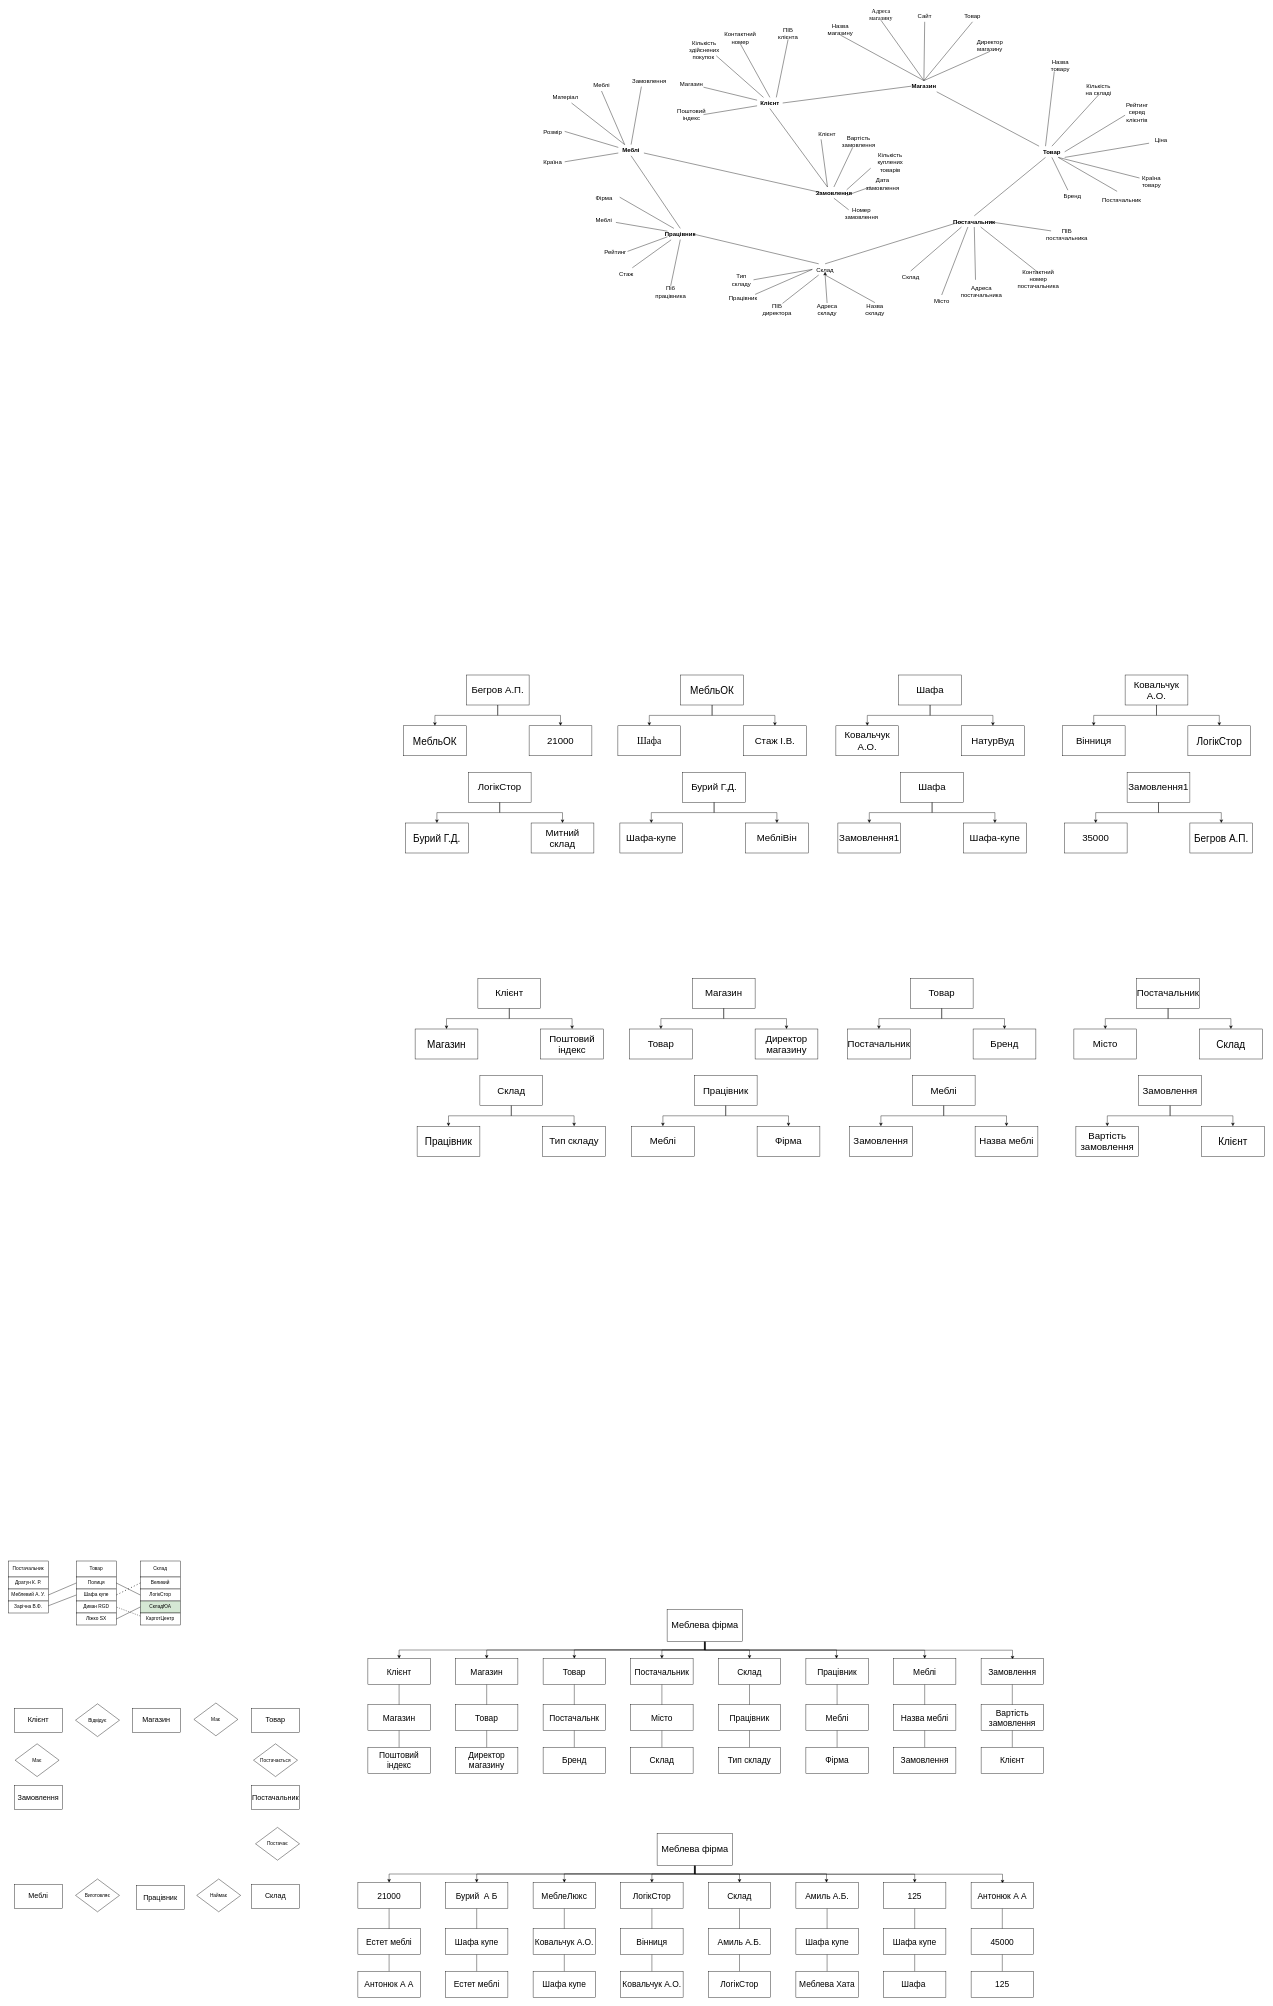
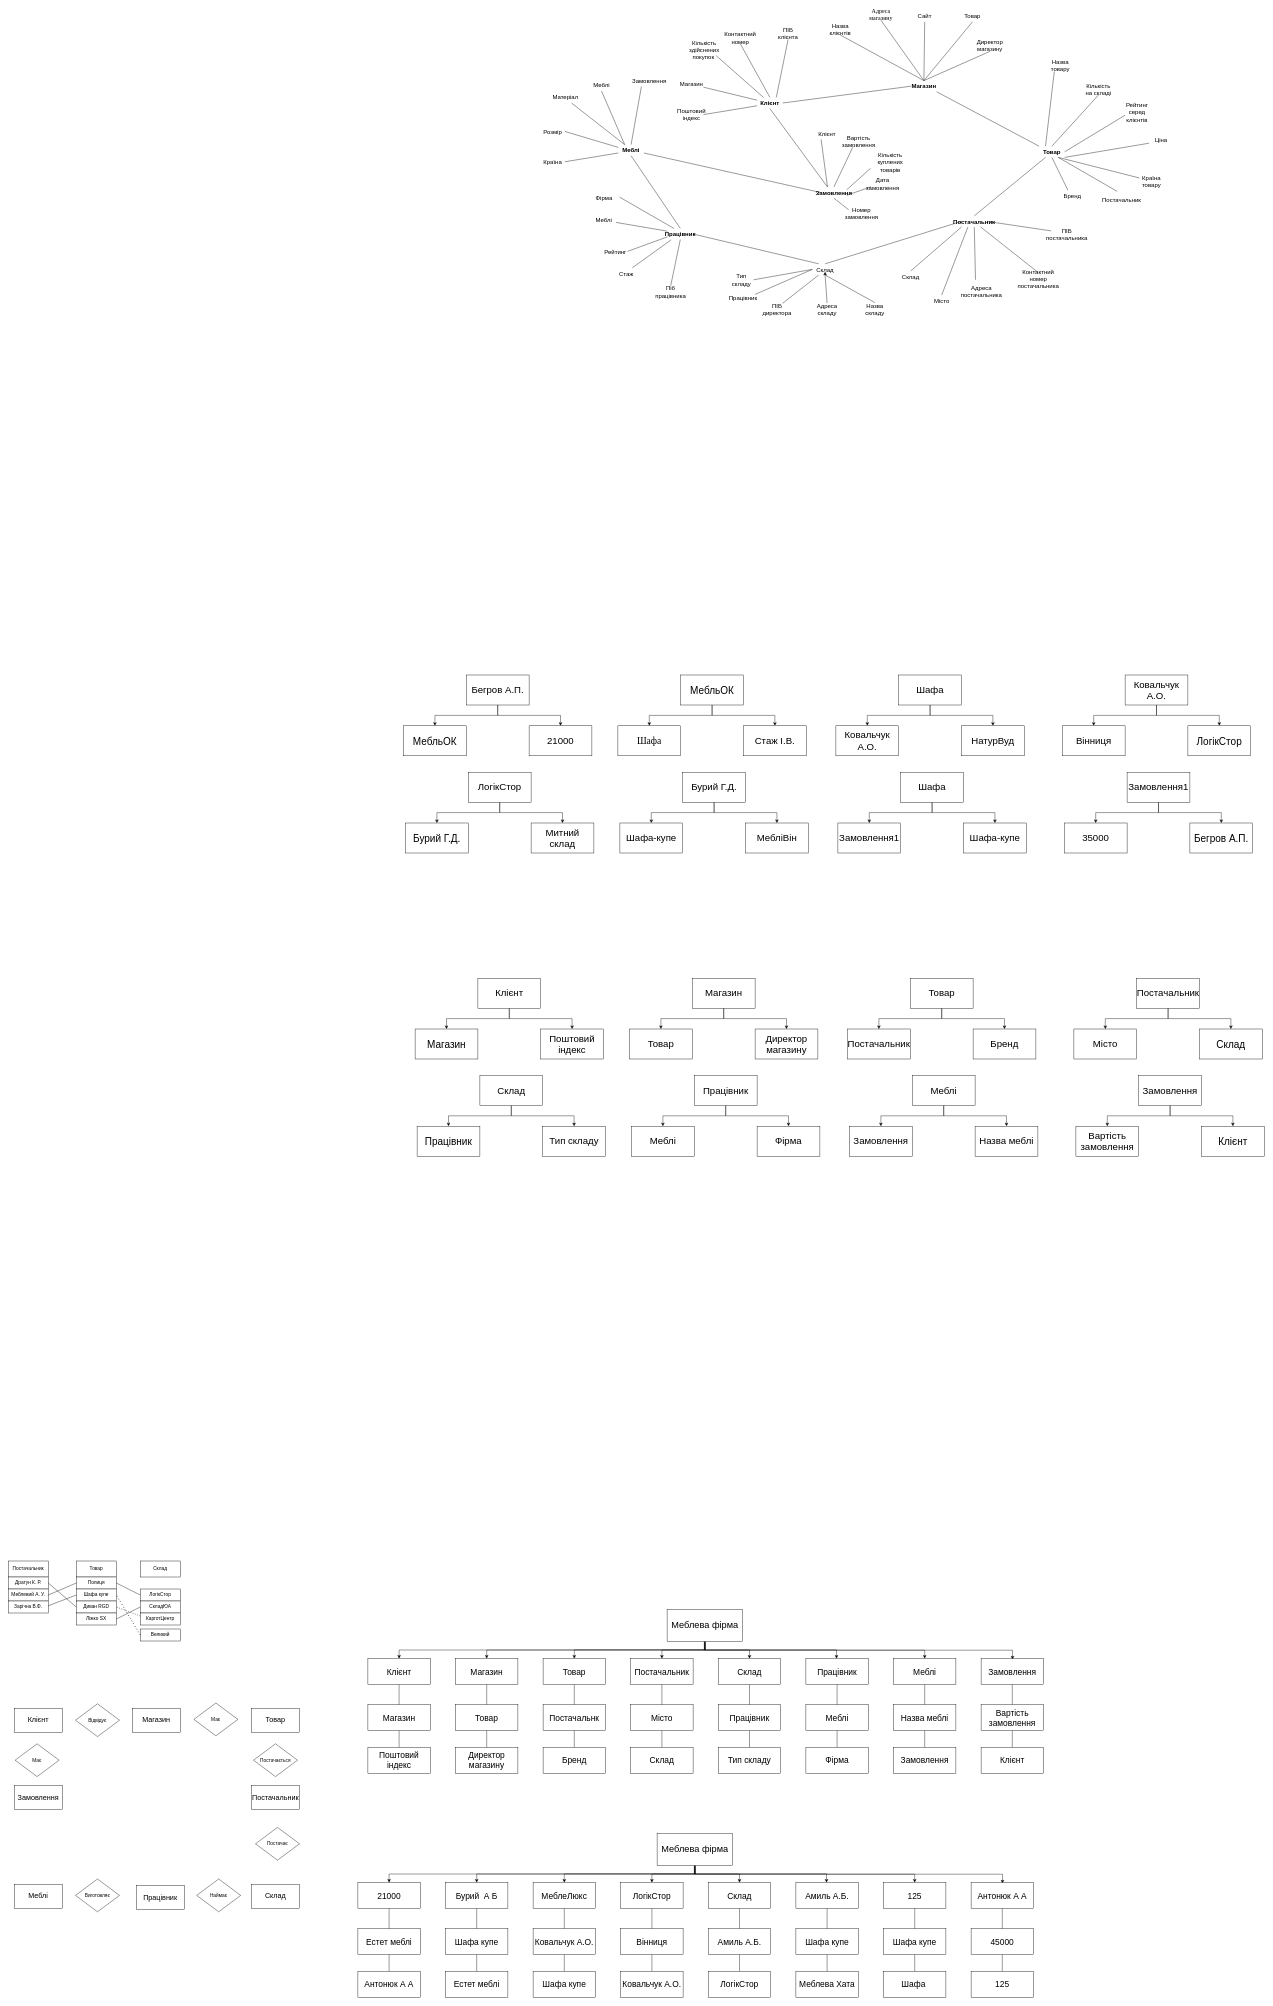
node "Назва магазину": label "Назва магазину" -> "Назва клієнтів"
node "Великий": moved (160, 1583) -> (160, 1635)
edge "Дратун К. Р." -- "Диван RGD": added
node "СкладЮА": fillcolor #d5e8d4 -> #ffffff
